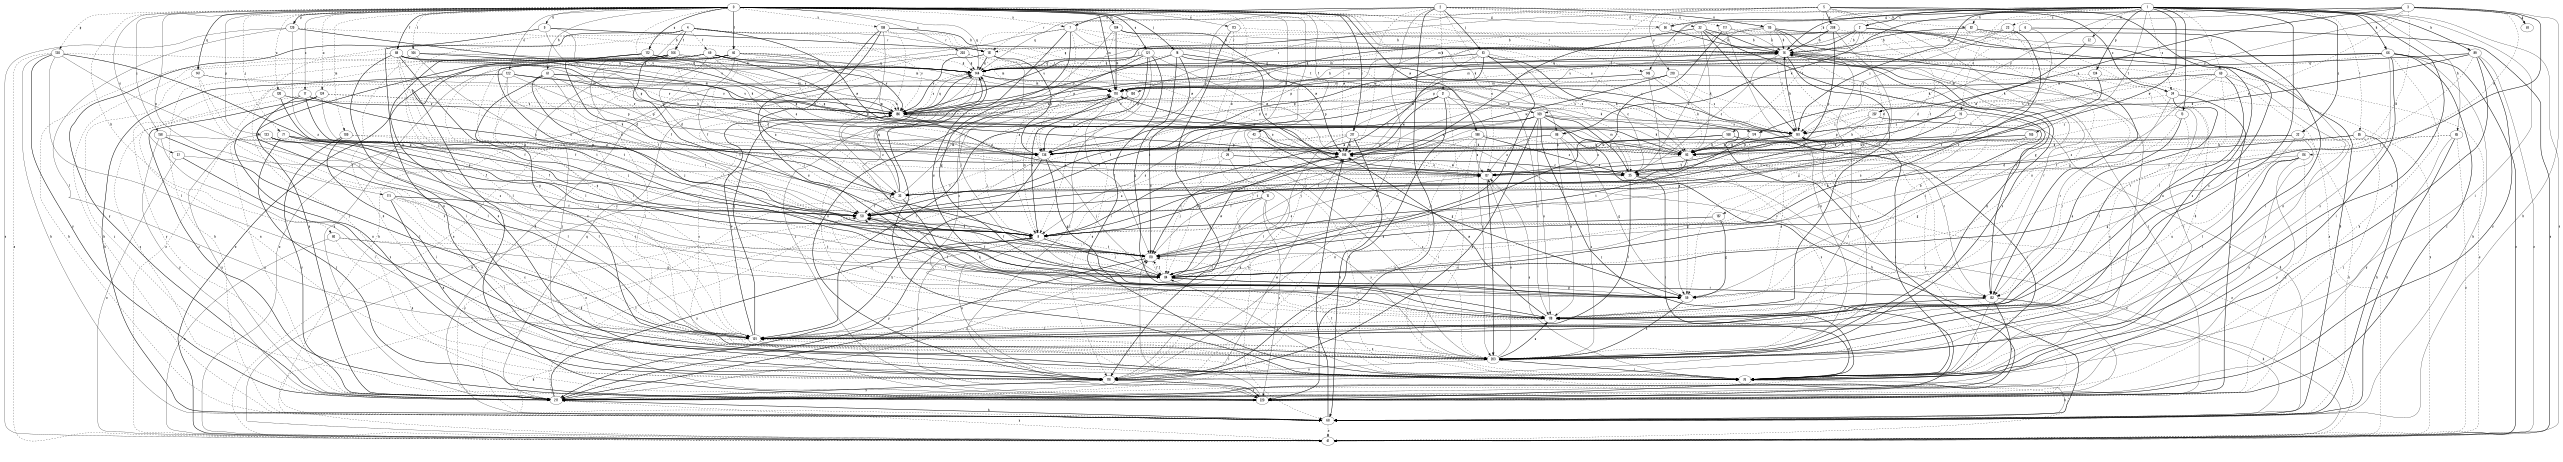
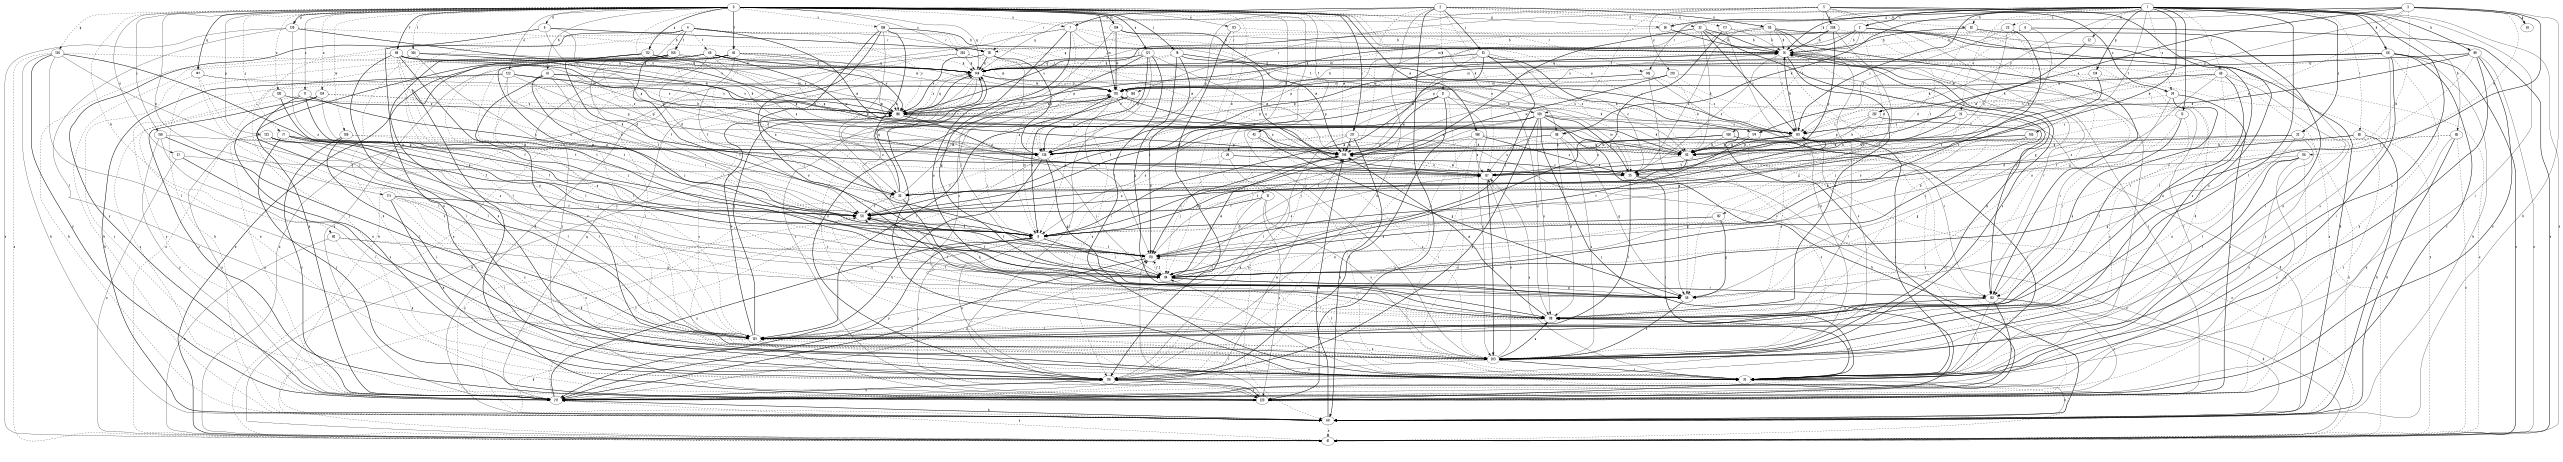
edge "23" -> "186": now "23" -> "127"
node "147": label "147" -> "142"
edge "78" -> "186": style bold -> dashed
edge "198" -> "127": style dashed -> bold
